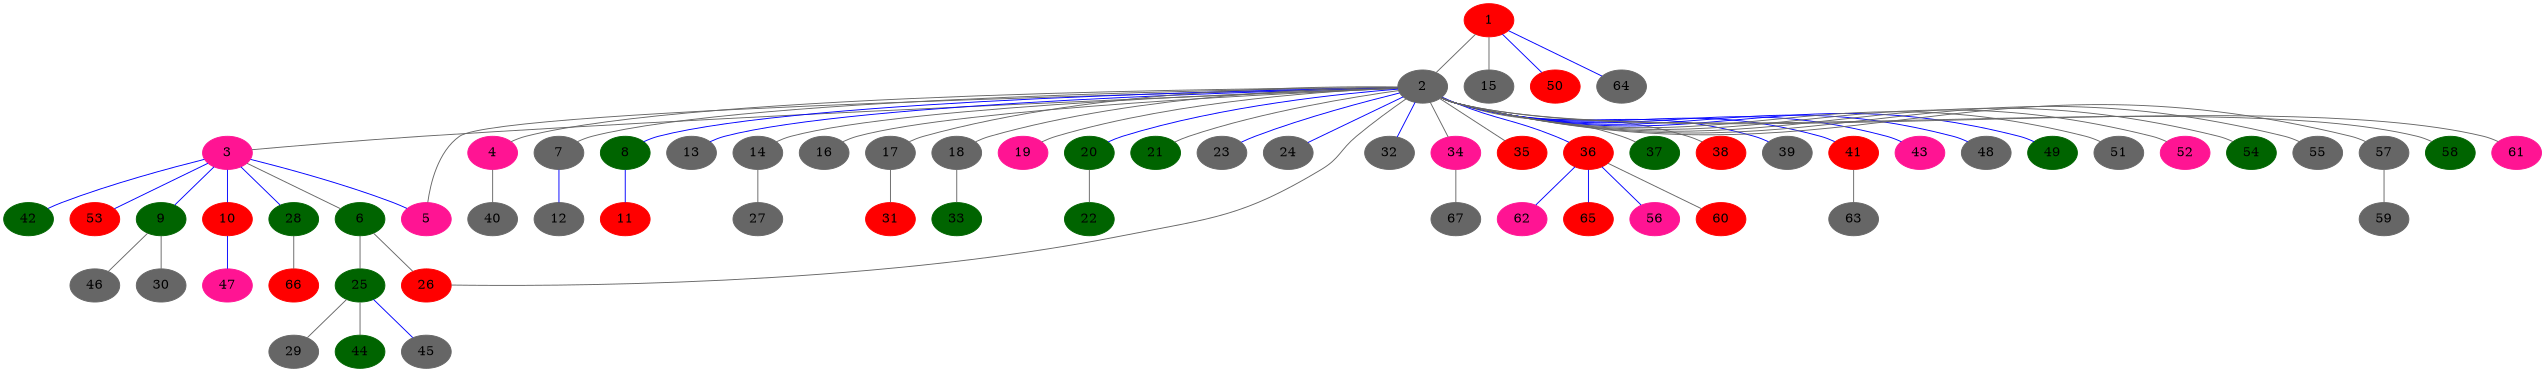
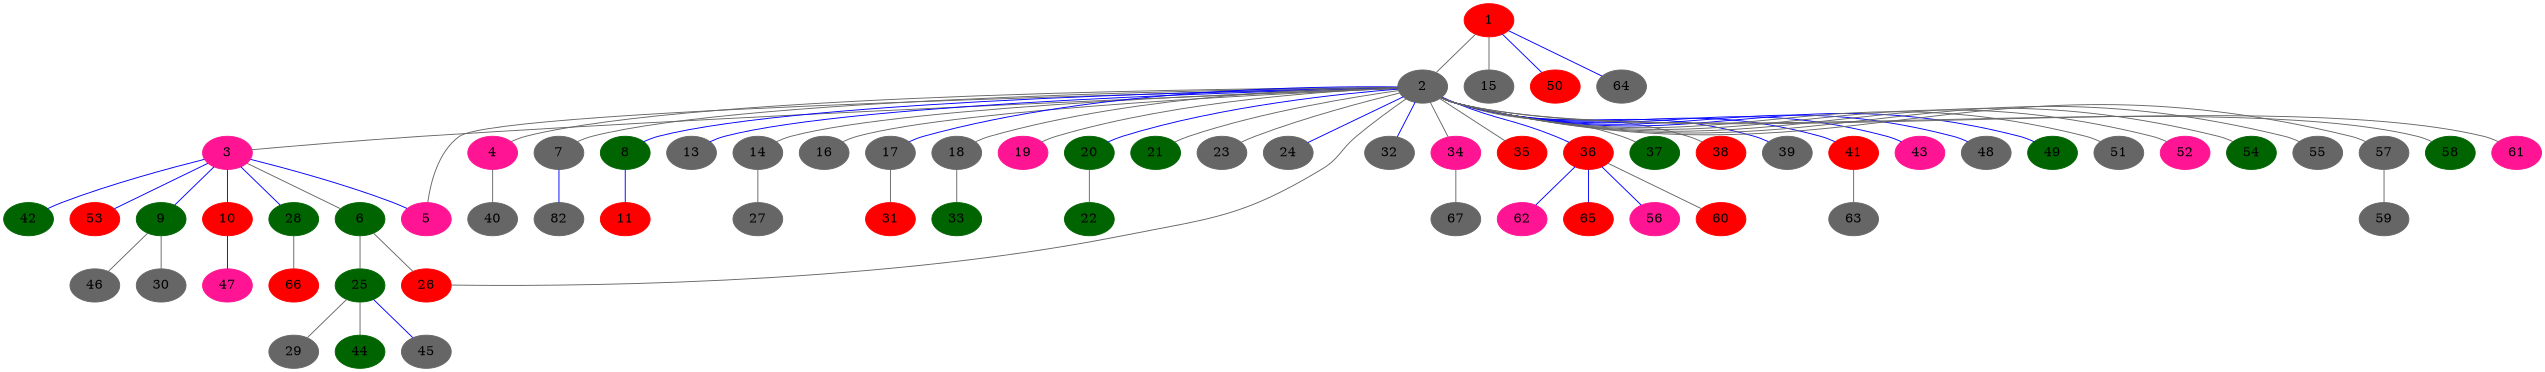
edge "2" -- "17": color gray40 -> blue
edge "2" -- "23": color blue -> gray40
node "12": label "12" -> "82"
